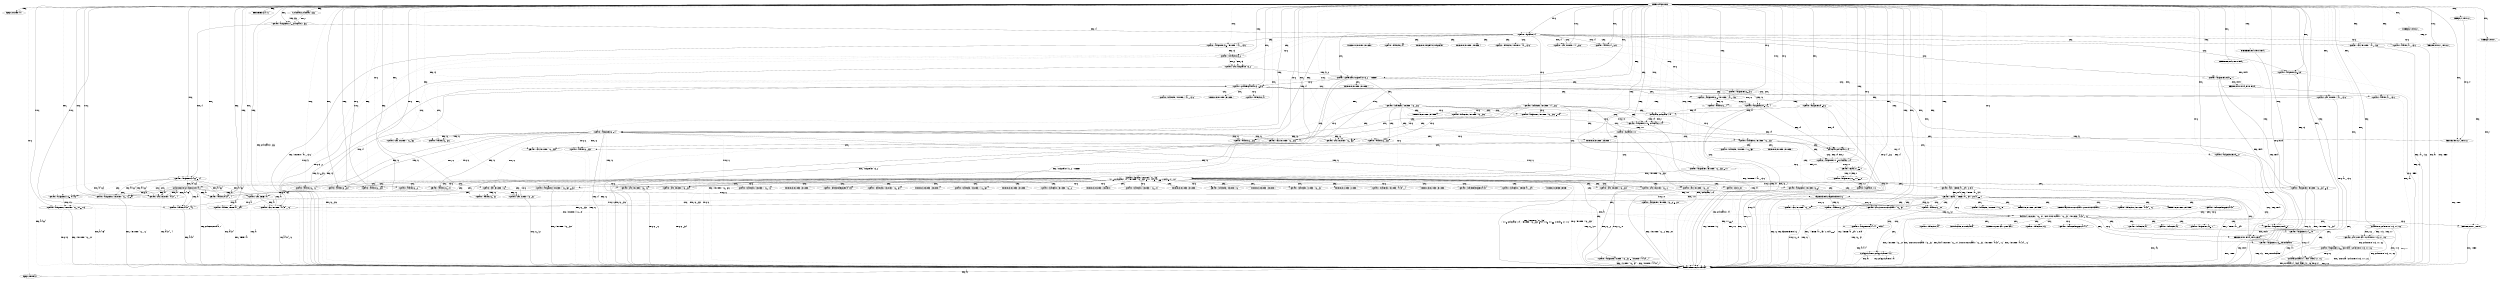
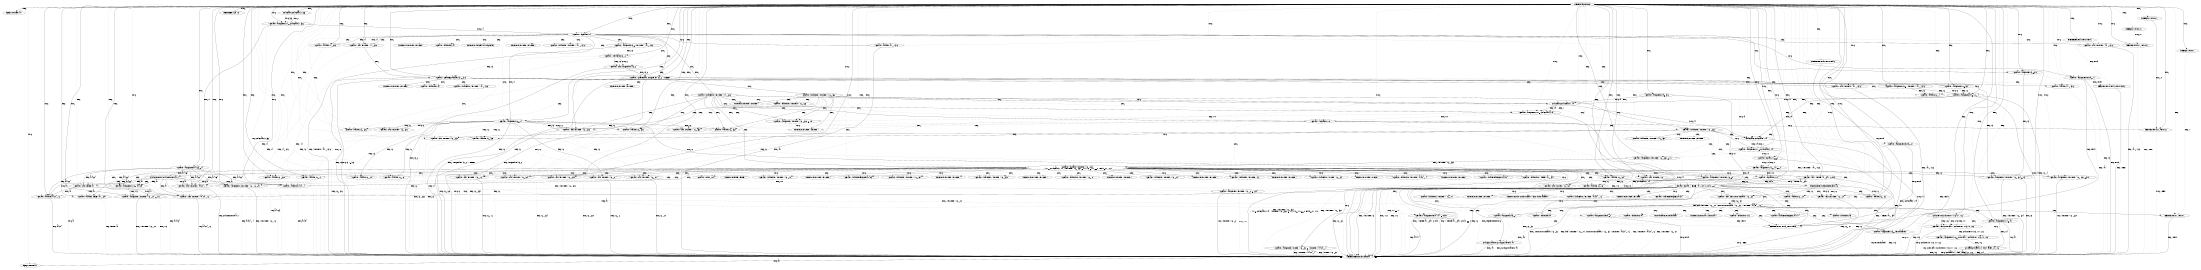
edge "(<operator>.greaterThan,(unsigned int)(v5 - 8) > 0xFFB0)" -> "(<operator>.greaterEqualsThan,v5 >= 513)": now "(<operator>.cast,(_DWORD *)(v4 + 328))" -> "(<operator>.greaterEqualsThan,v5 >= 513)"
edge "(<operator>.assignment,*(_DWORD *)(v6 + 328) = v10)" -> "(<operator>.assignment,v10 = Curl_ccalloc(1, v9))": reversed
edge "(<operator>.assignment,result = 71)" -> "(<operator>.assignment,result = 0)": now "(<operator>.assignment,result = 71)" -> "(METHOD_RETURN,int __fastcall)"
